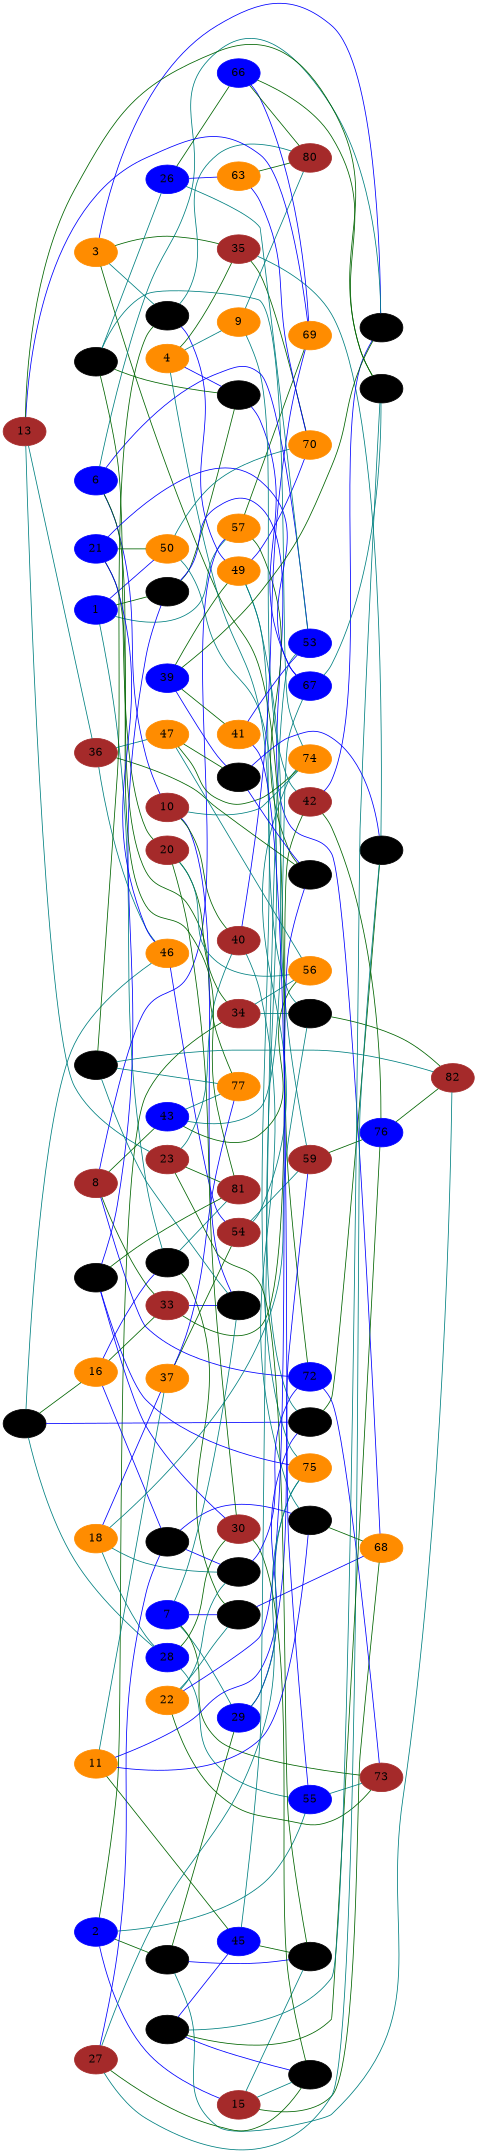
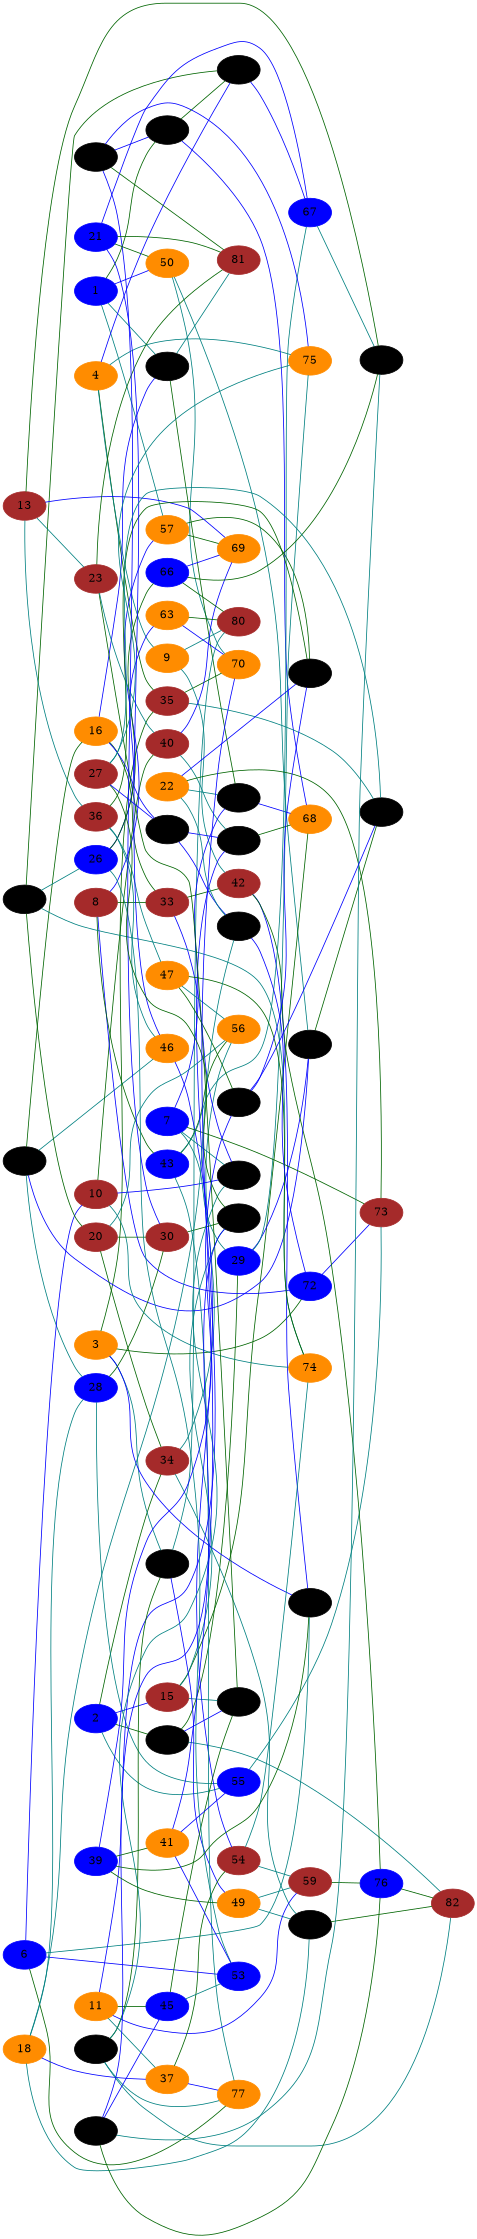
edge "70" -- "49": now "70" -- "41"
